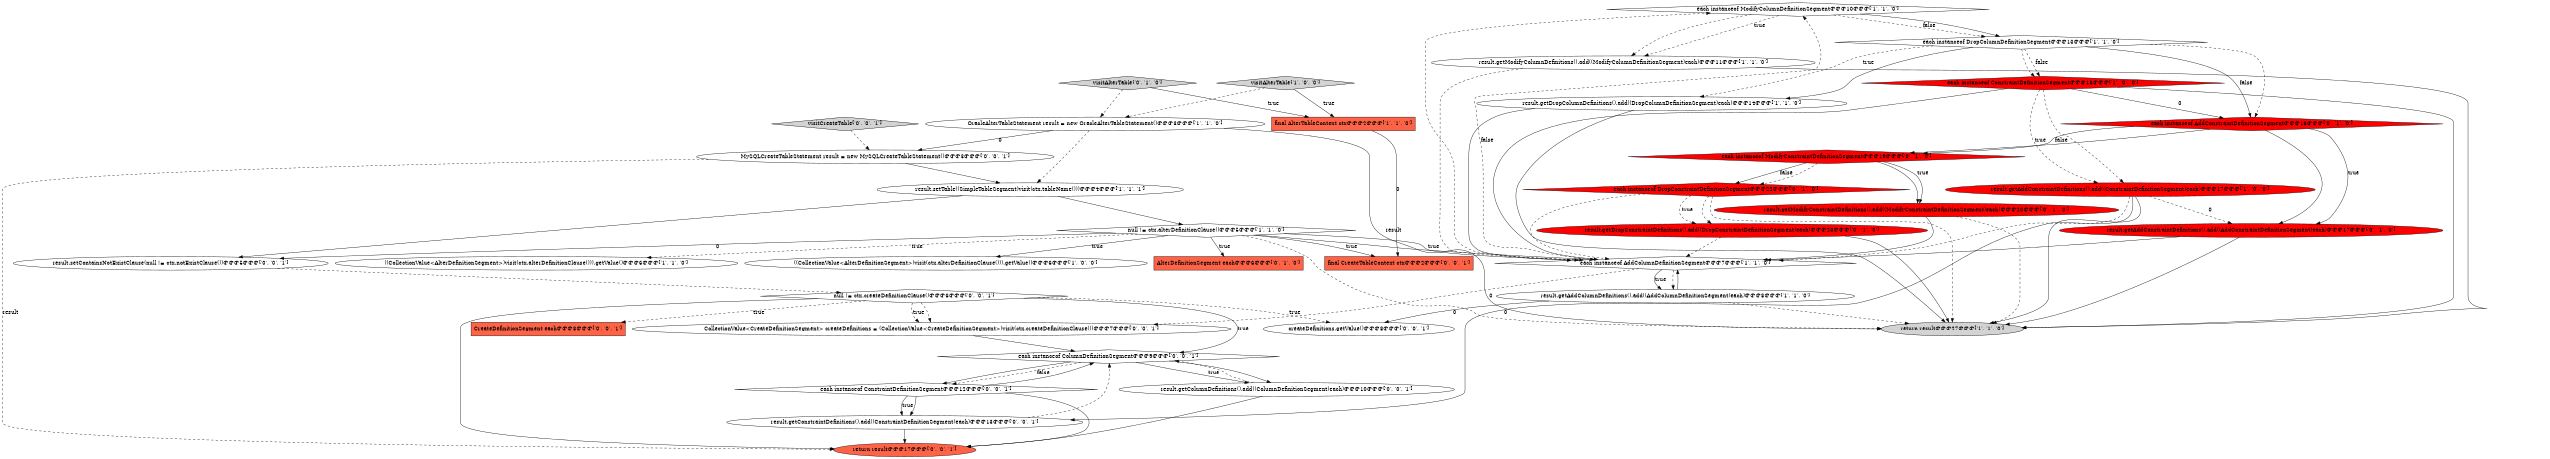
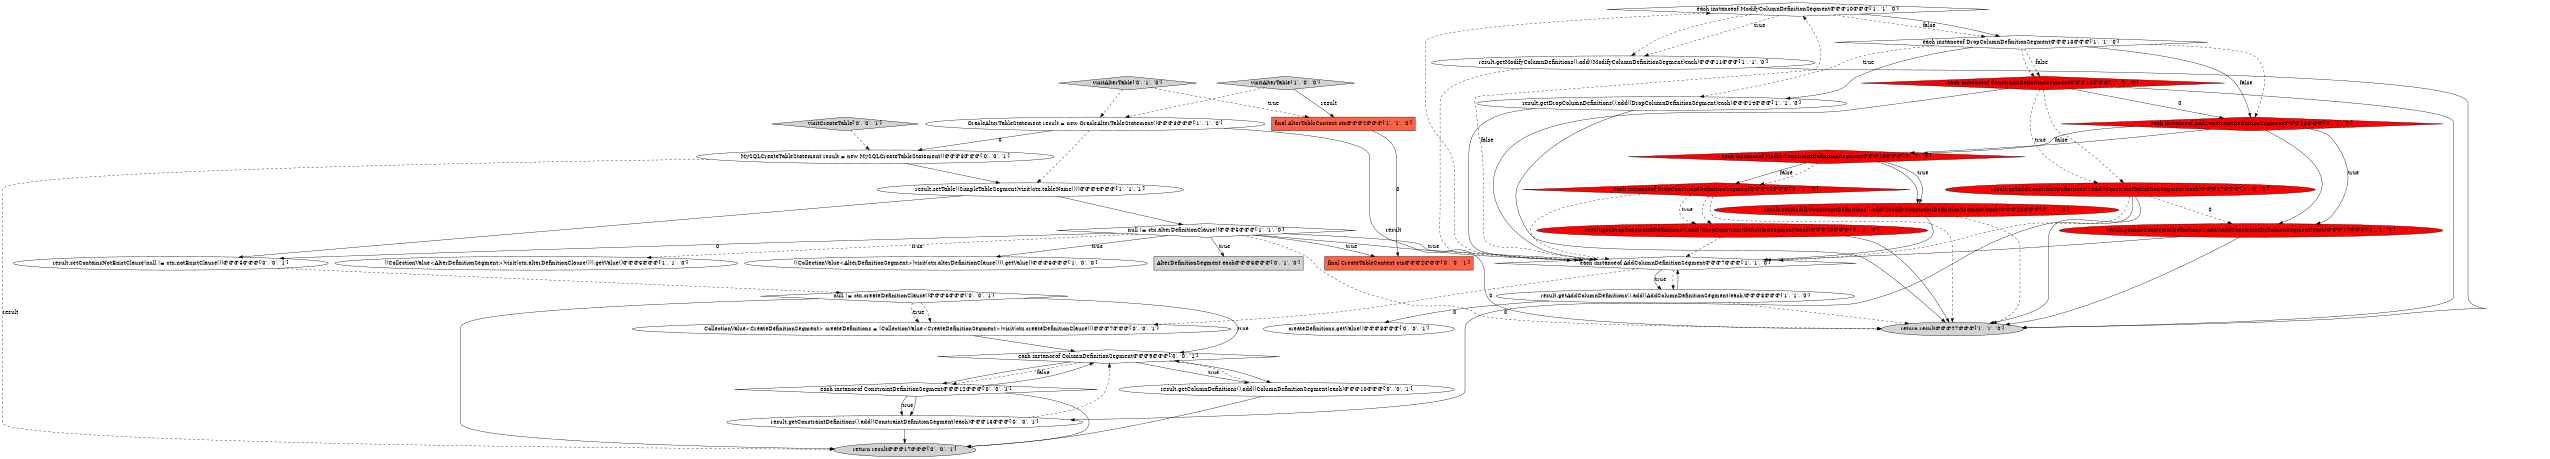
edge "visitAlterTable['0', '1', '0']" -> "final AlterTableContext ctx@@@2@@@['1', '1', '0']": style solid -> dashed
edge "visitAlterTable['1', '0', '0']" -> "final AlterTableContext ctx@@@2@@@['1', '1', '0']": label "true" -> "result"
node "AlterDefinitionSegment each@@@6@@@['0', '1', '0']": fillcolor tomato -> lightgray
edge "null != ctx.createDefinitionClause()@@@6@@@['0', '0', '1']" -> "createDefinitions.getValue()@@@8@@@['0', '0', '1']": removed, label "true"
node "CreateDefinitionSegment each@@@8@@@['0', '0', '1']": removed
node "return result@@@17@@@['0', '0', '1']": fillcolor tomato -> lightgray
